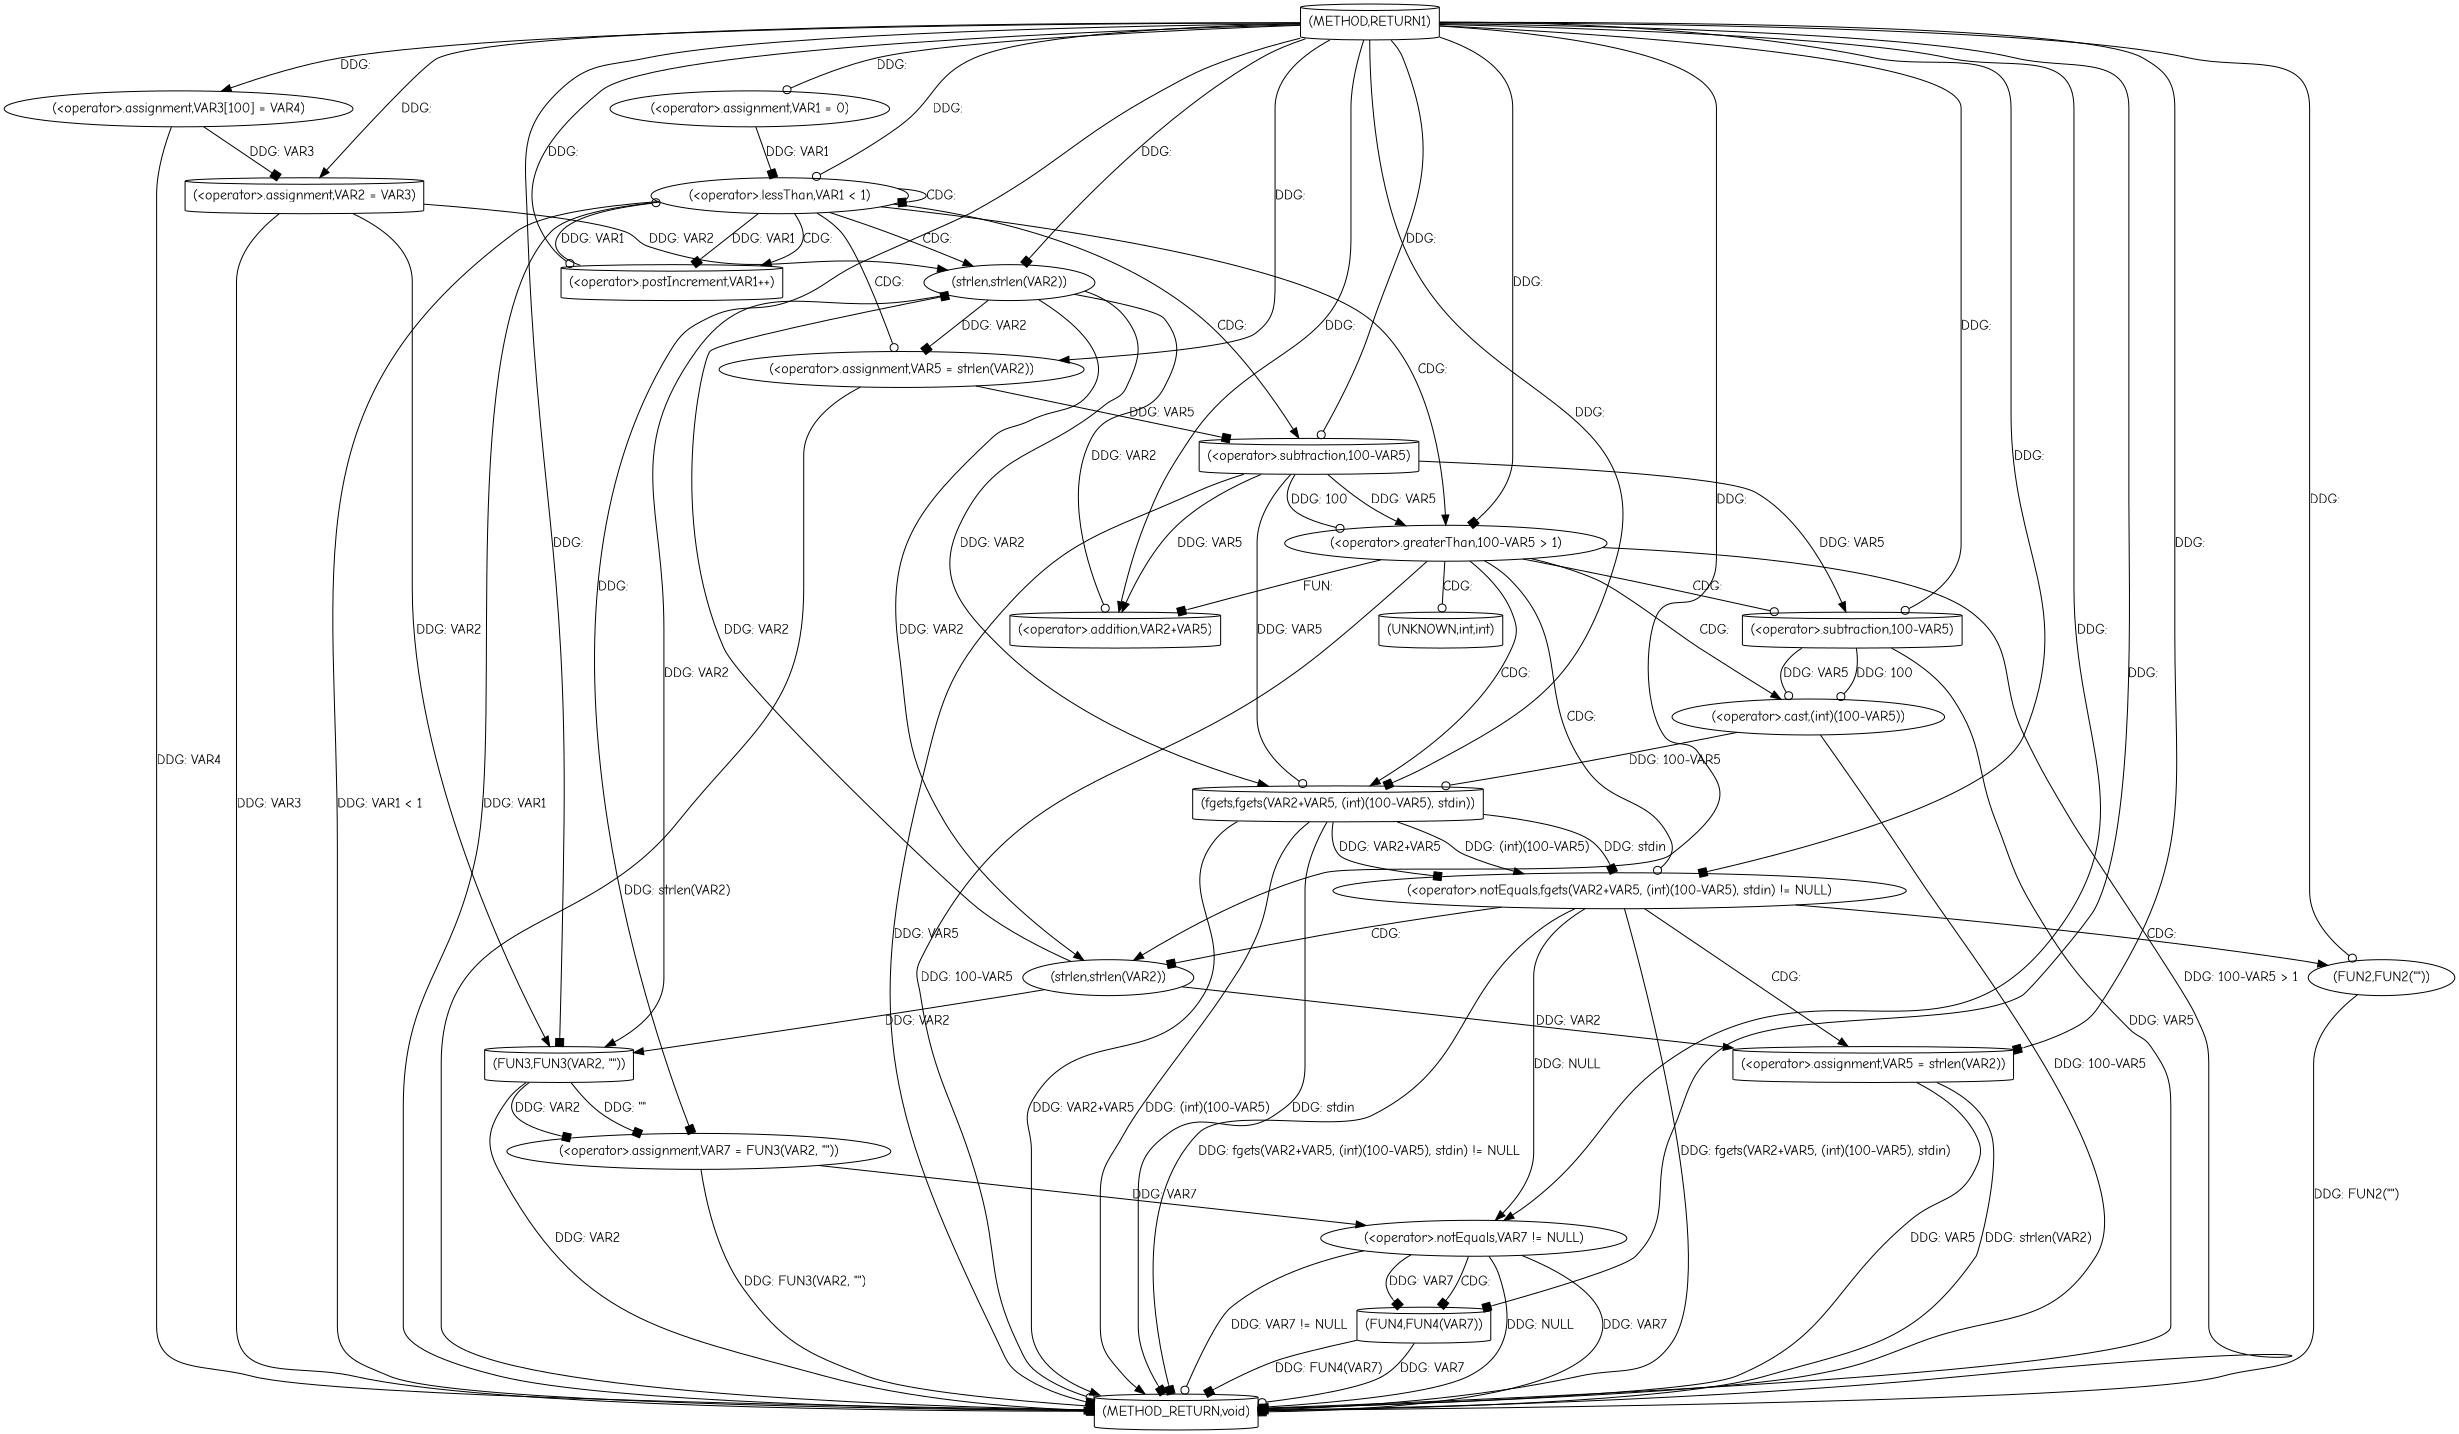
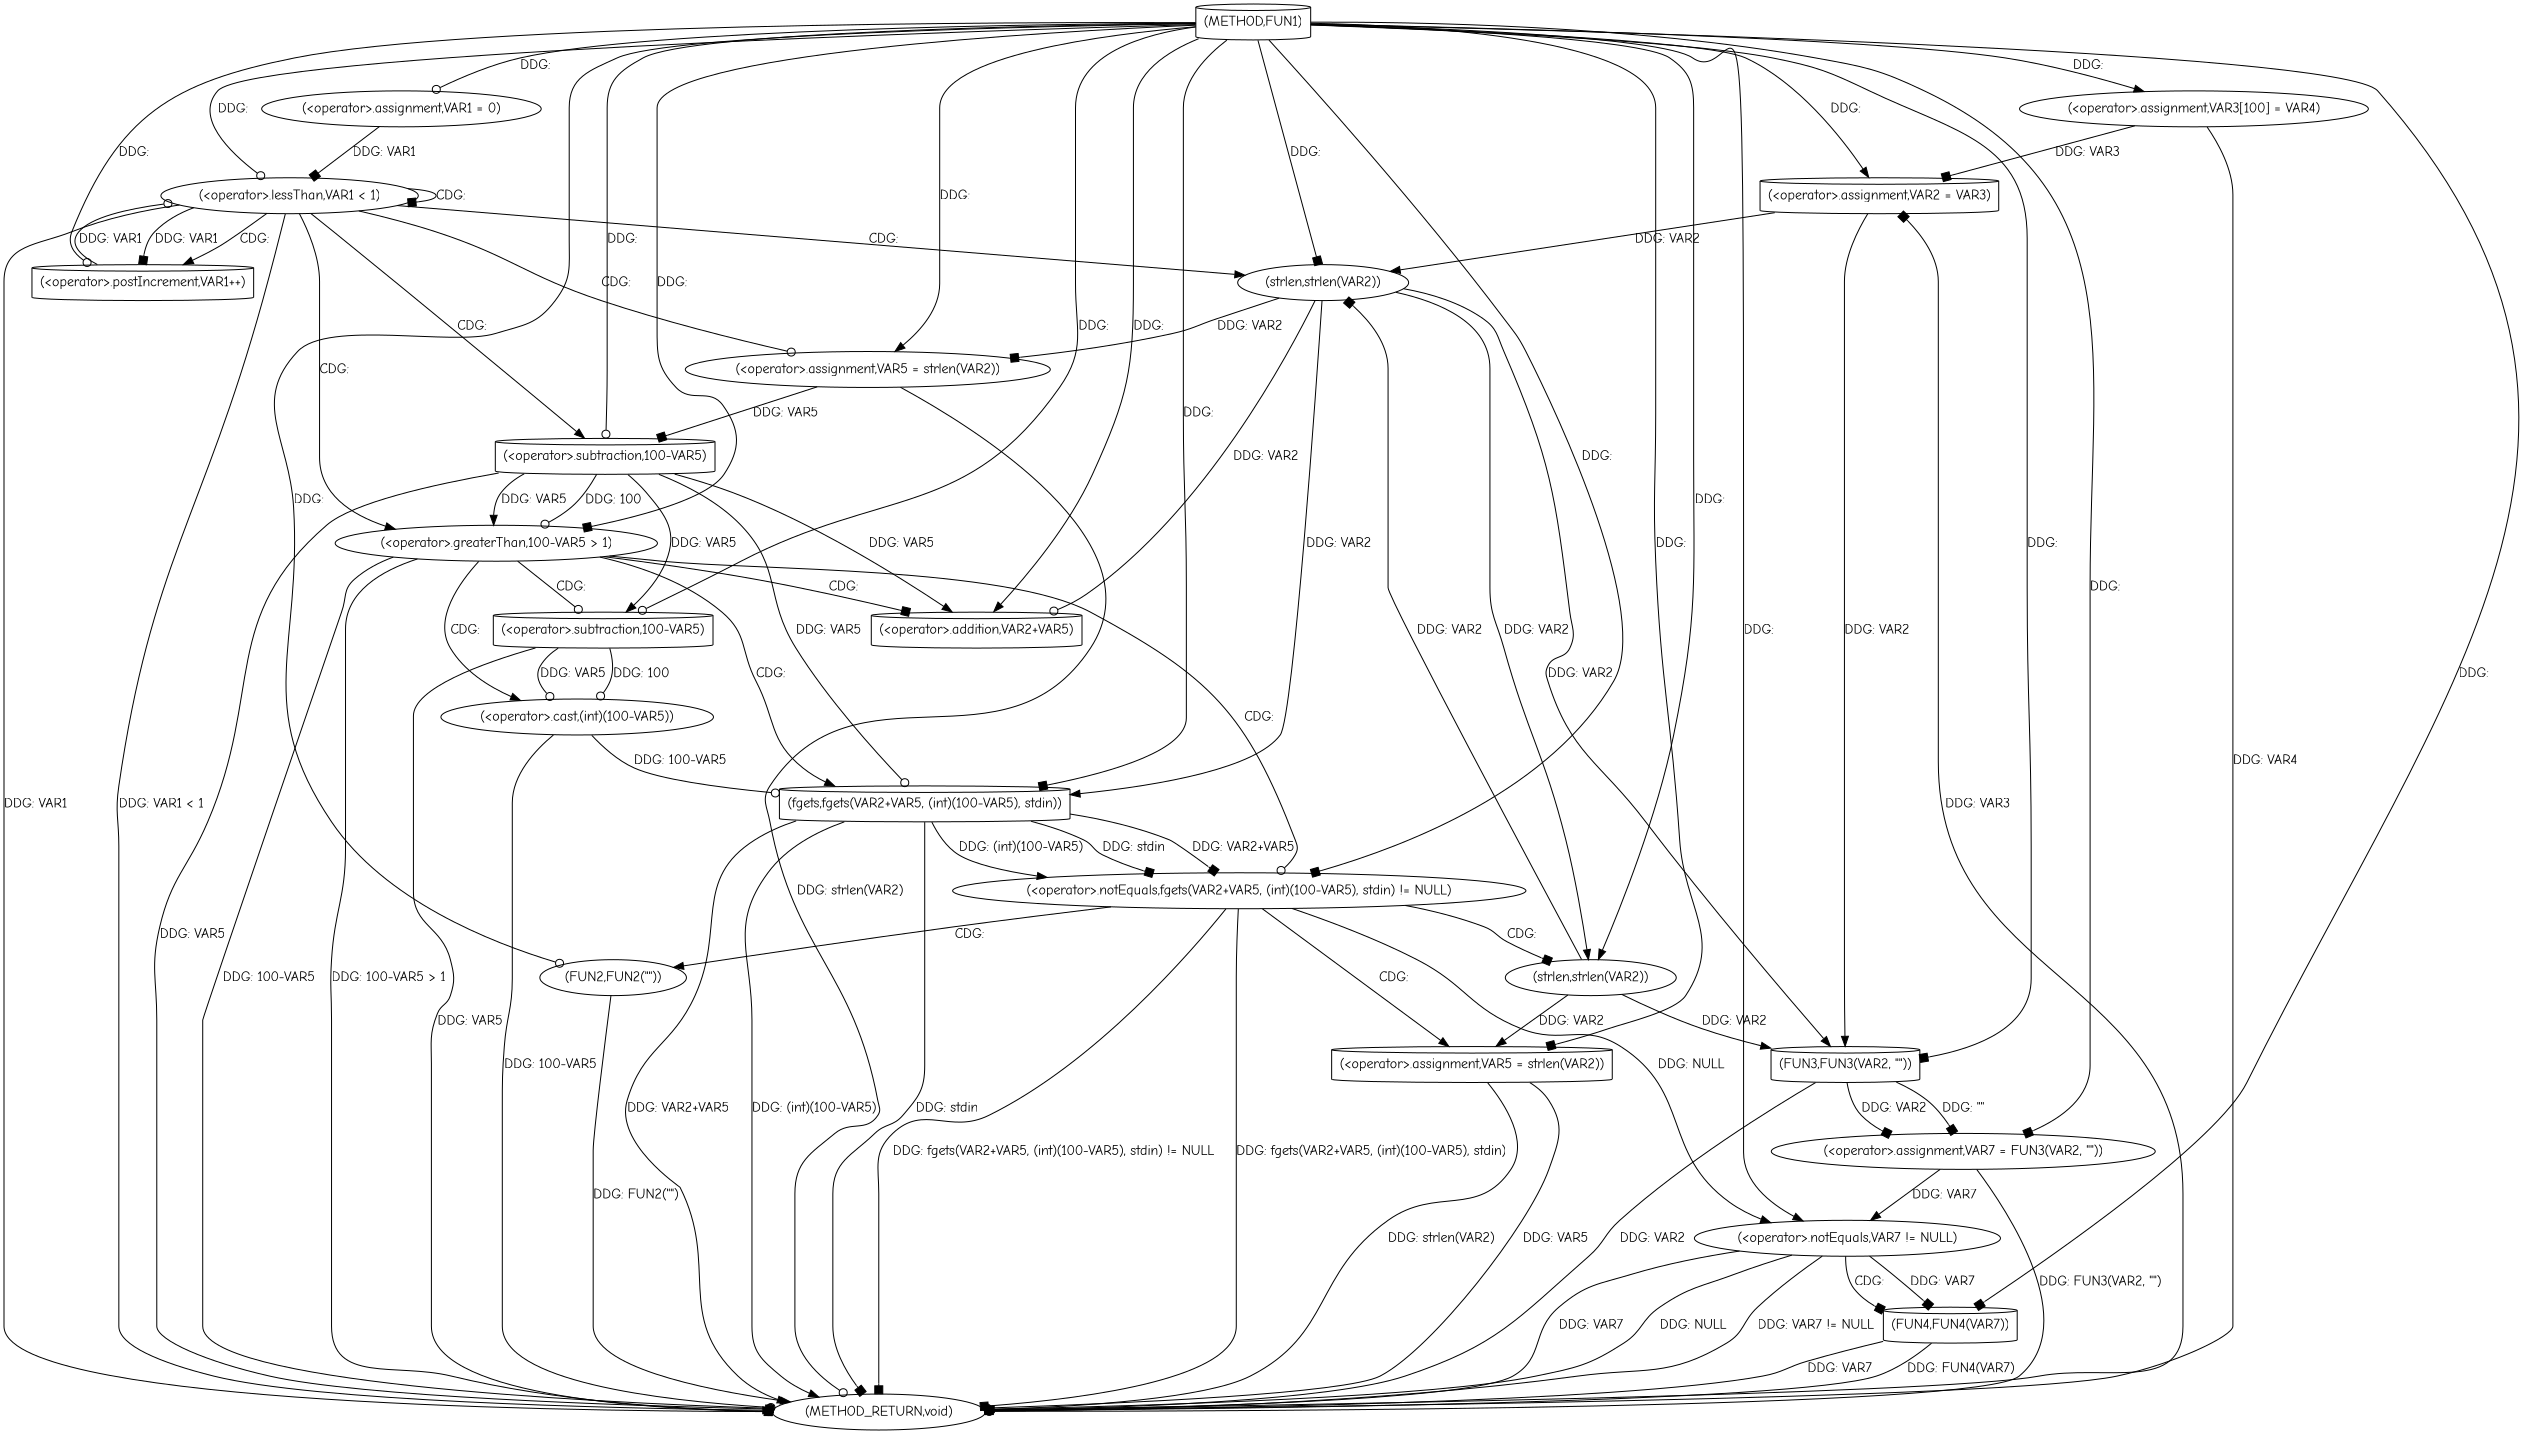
node "(METHOD,RETURN1)": label "(METHOD,RETURN1)" -> "(METHOD,FUN1)"
edge "(<operator>.greaterThan,100-VAR5 > 1)" -> "(<operator>.addition,VAR2+VAR5)": label "FUN: " -> "CDG: "
node "(UNKNOWN,int,int)": removed
edge "(<operator>.assignment,VAR2 = VAR3)" -> "(METHOD_RETURN,void)": reversed
node "(METHOD_RETURN,void)": shape cylinder -> ellipse
